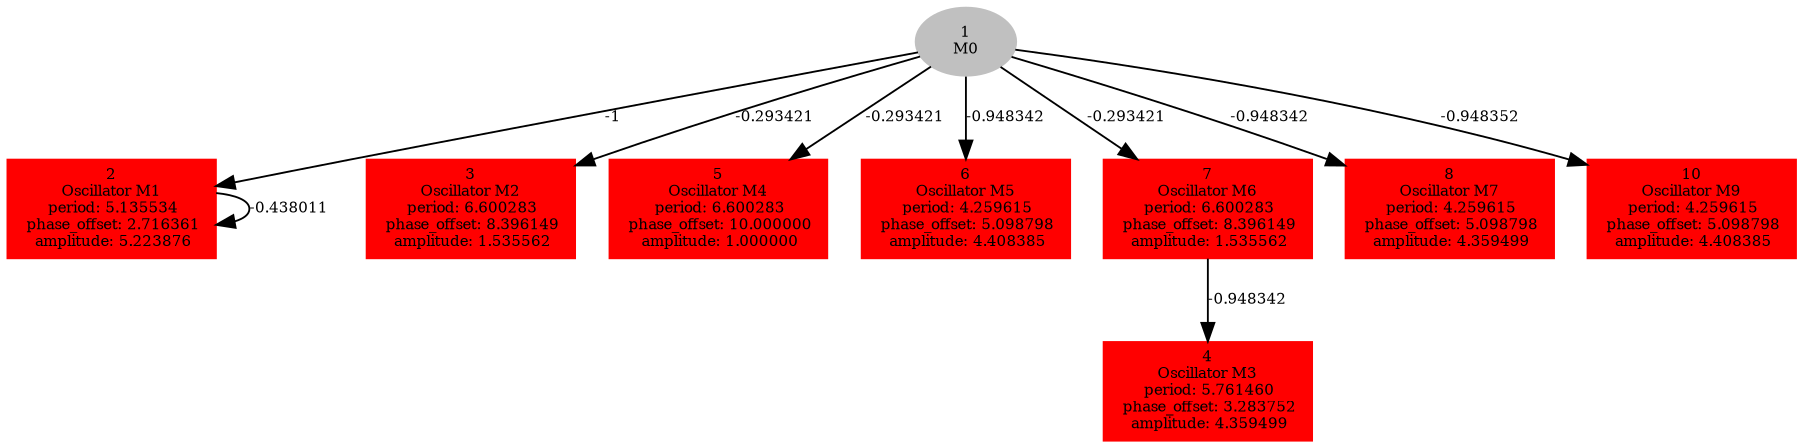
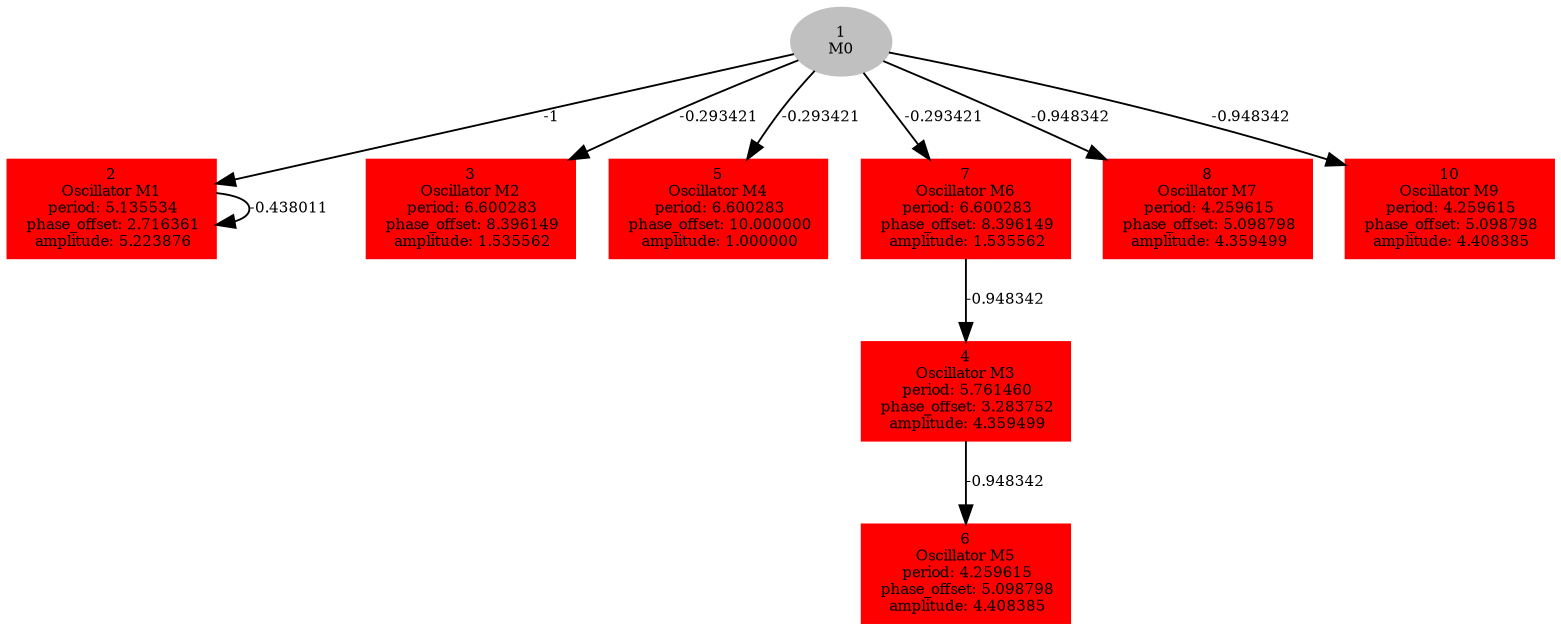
edge "1" -> "6": now "4" -> "6"
edge "1" -> "10": label "-0.948352 " -> "-0.948342 "
